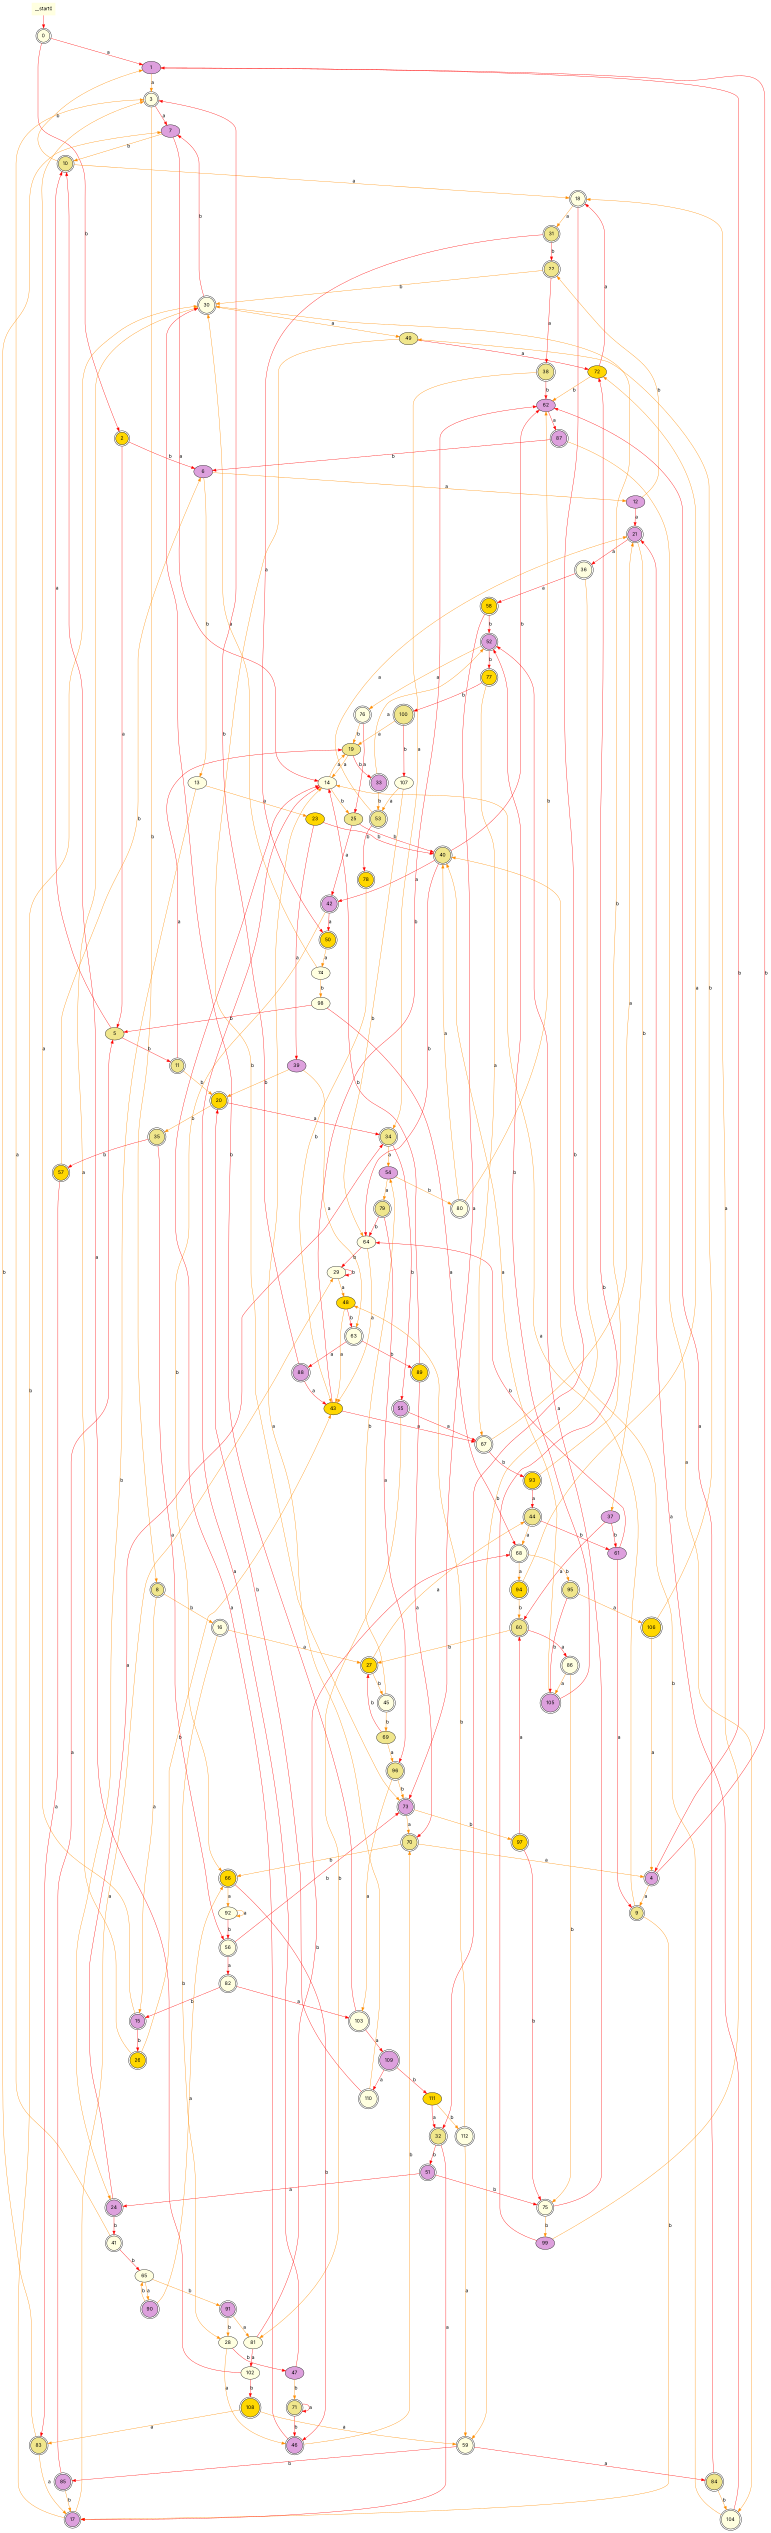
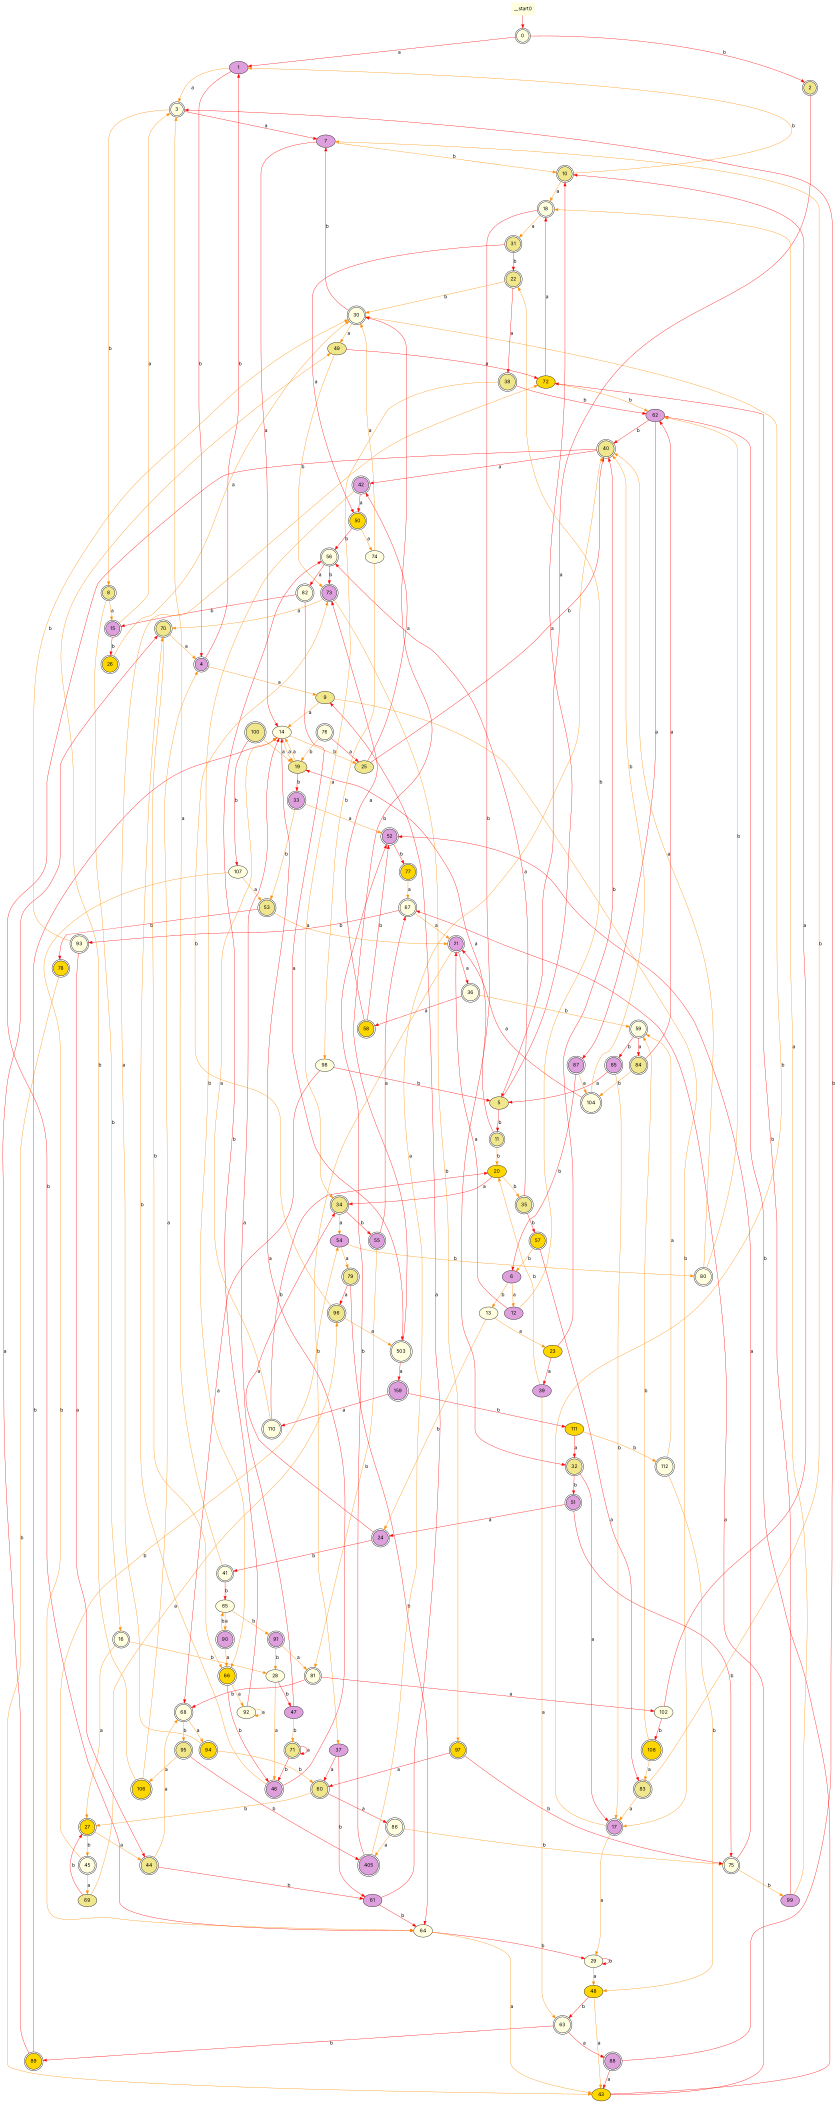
node "2": fillcolor gold -> khaki
edge "2" -> "6": removed, label "b"
edge "50" -> "56": added, label "b"
edge "40" -> "62": reversed
edge "52" -> "76": removed, label "a"
edge "77" -> "100": removed, label "b"
node "20": shape doublecircle -> ellipse
node "93": fillcolor gold -> lightyellow
node "105": label "105" -> "405"
edge "26" -> "43": removed, label "b"
edge "45" -> "69": label "b" -> "a"
node "9": shape doublecircle -> ellipse
node "103": label "103" -> "503"
node "109": label "109" -> "159"
node "81": shape ellipse -> doublecircle
edge "108" -> "59": label "a" -> "b"
